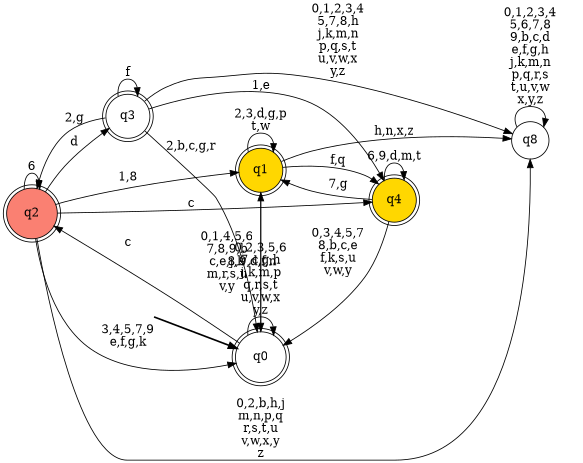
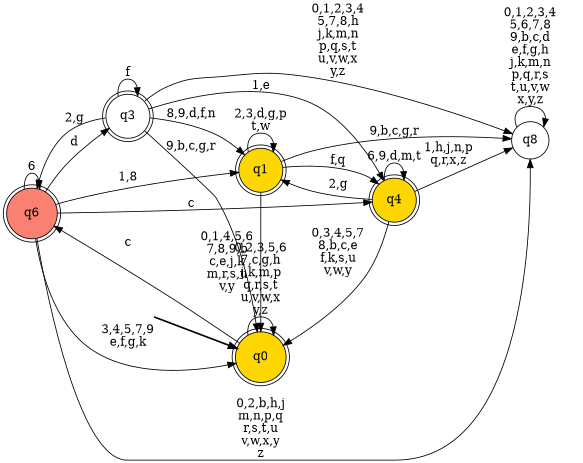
edge "q1" -> "q8": label "h,n,x,z" -> "9,b,c,g,r"
edge "q3" -> "q0": label "2,b,c,g,r" -> "9,b,c,g,r"
edge "q4" -> "q8": added, label "1,h,j,n,p q,r,x,z"
edge "q4" -> "q1": label "7,g" -> "2,g"
node "q2": label "q2" -> "q6"
edge "q0" -> "q1": now "q3" -> "q1"
node "q0": fillcolor white -> gold
